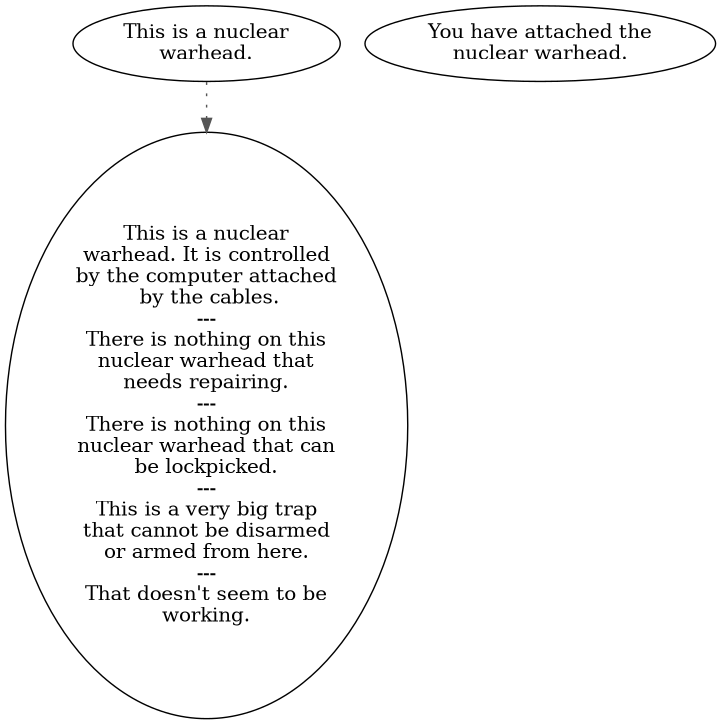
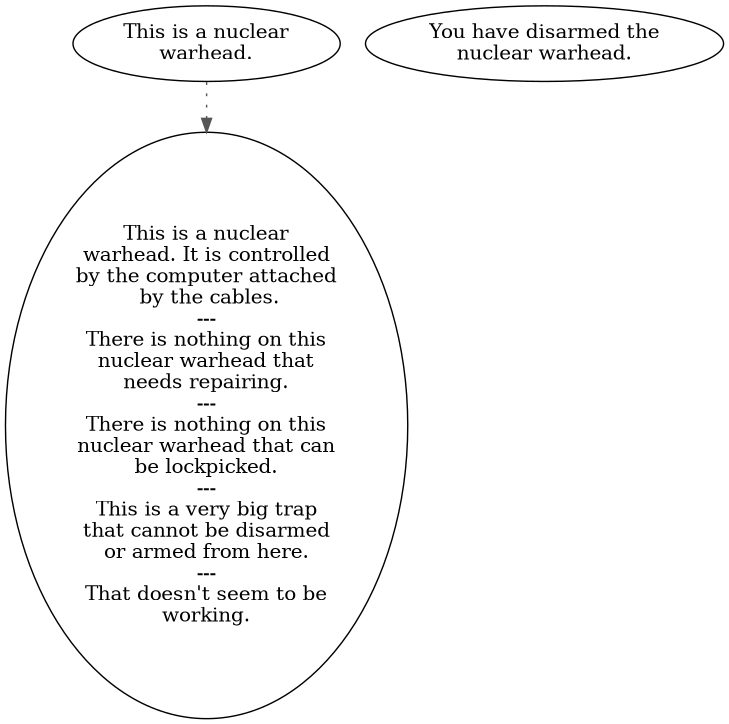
node "You have attached the nuclear warhead.": label "You have attached the nuclear warhead." -> "You have disarmed the nuclear warhead."
